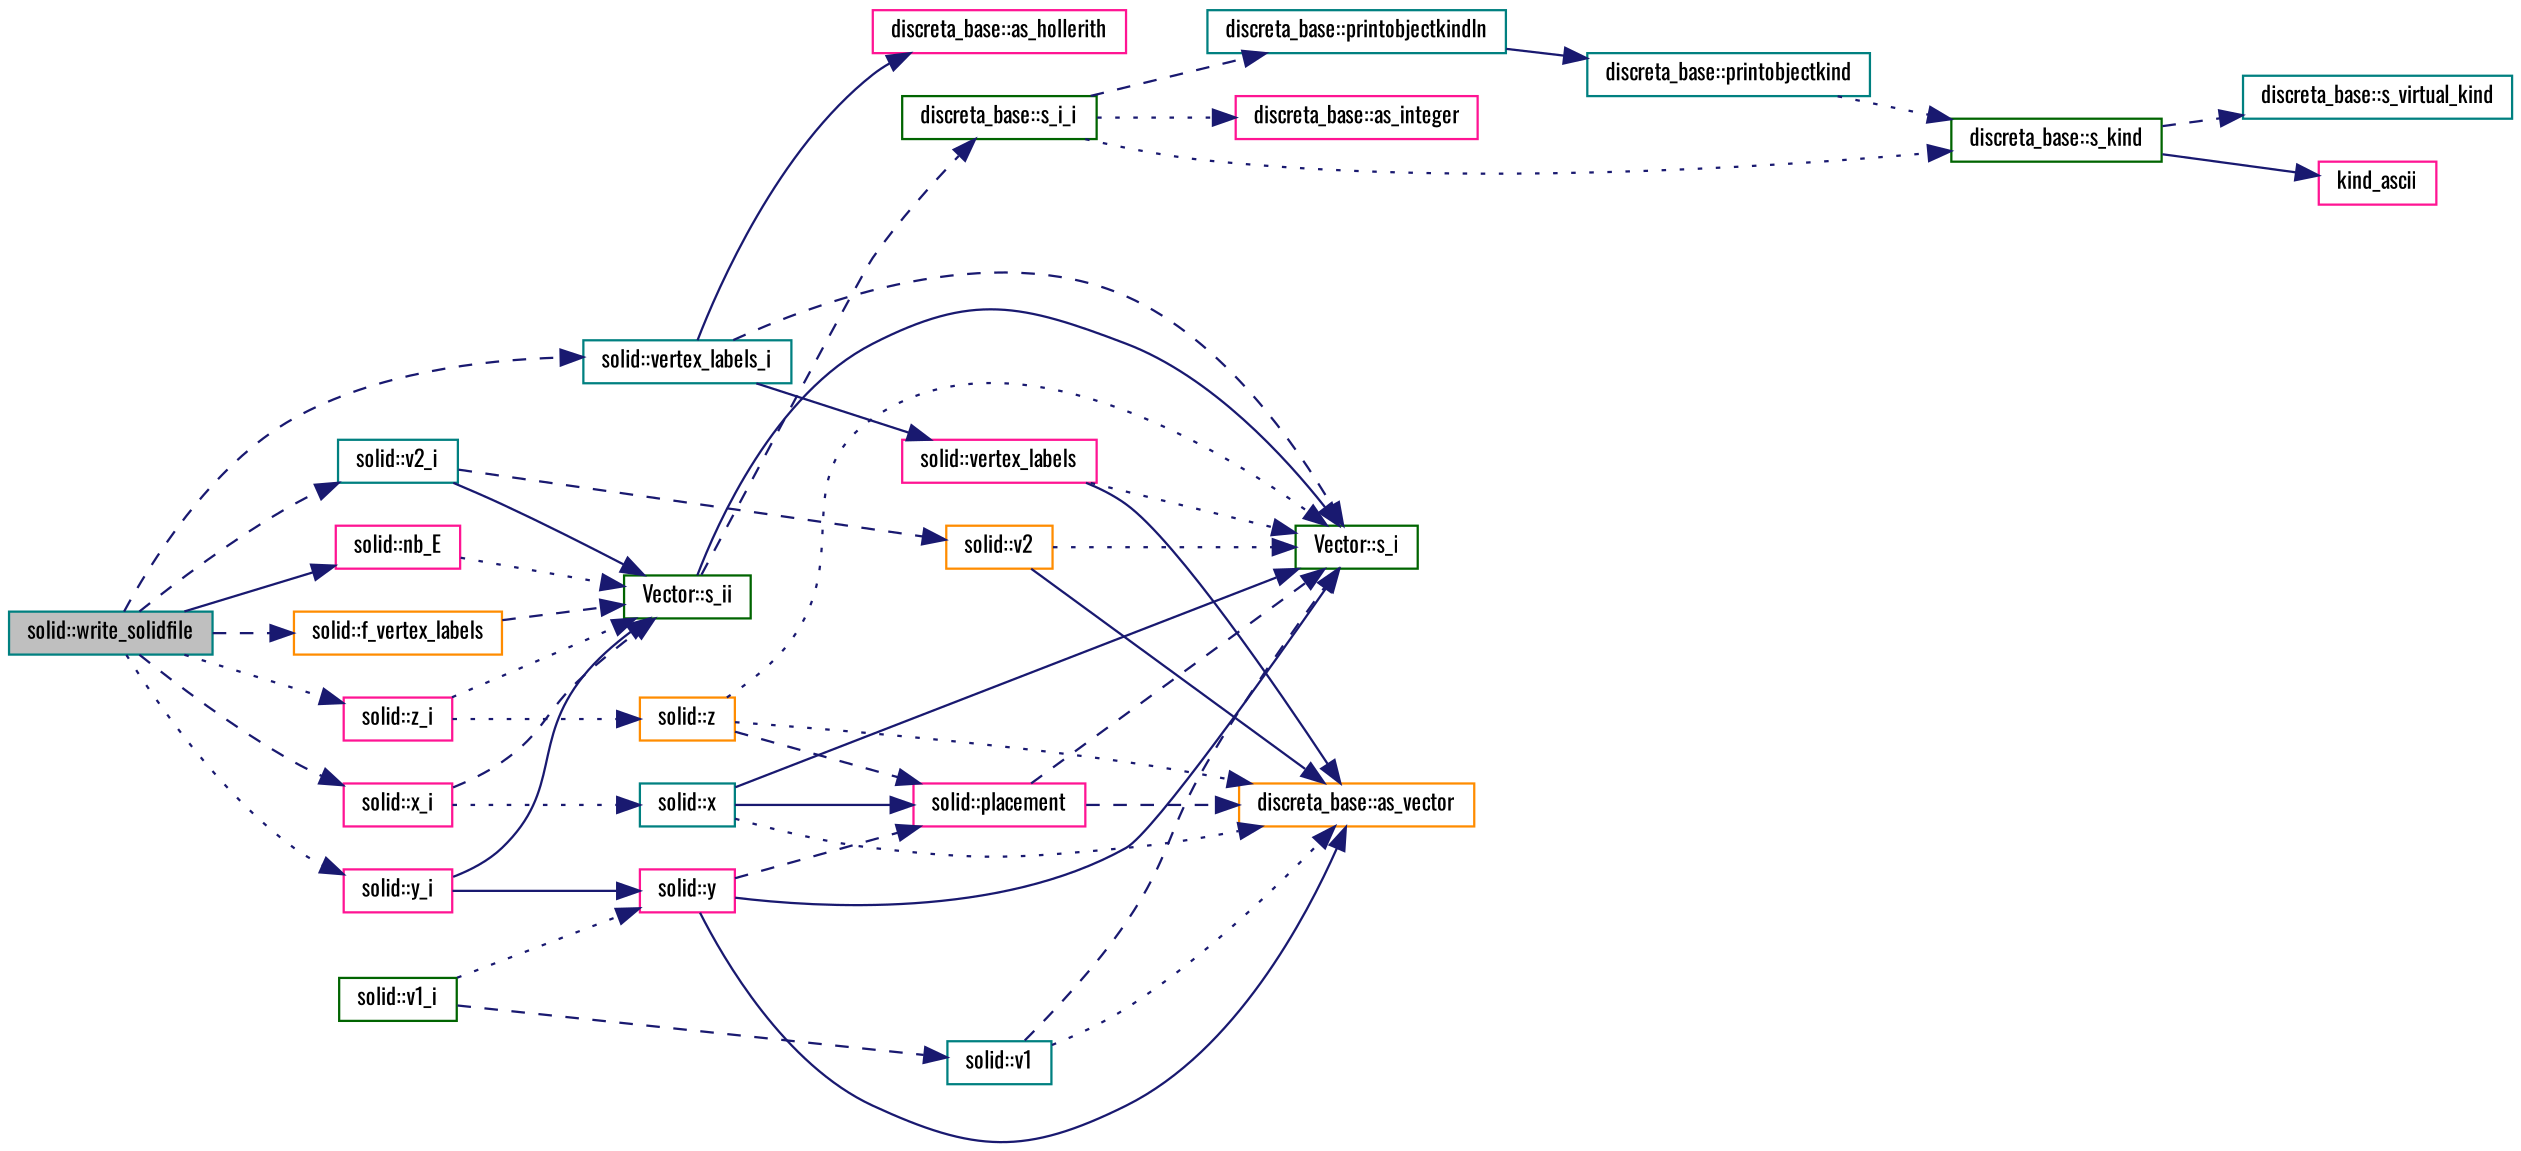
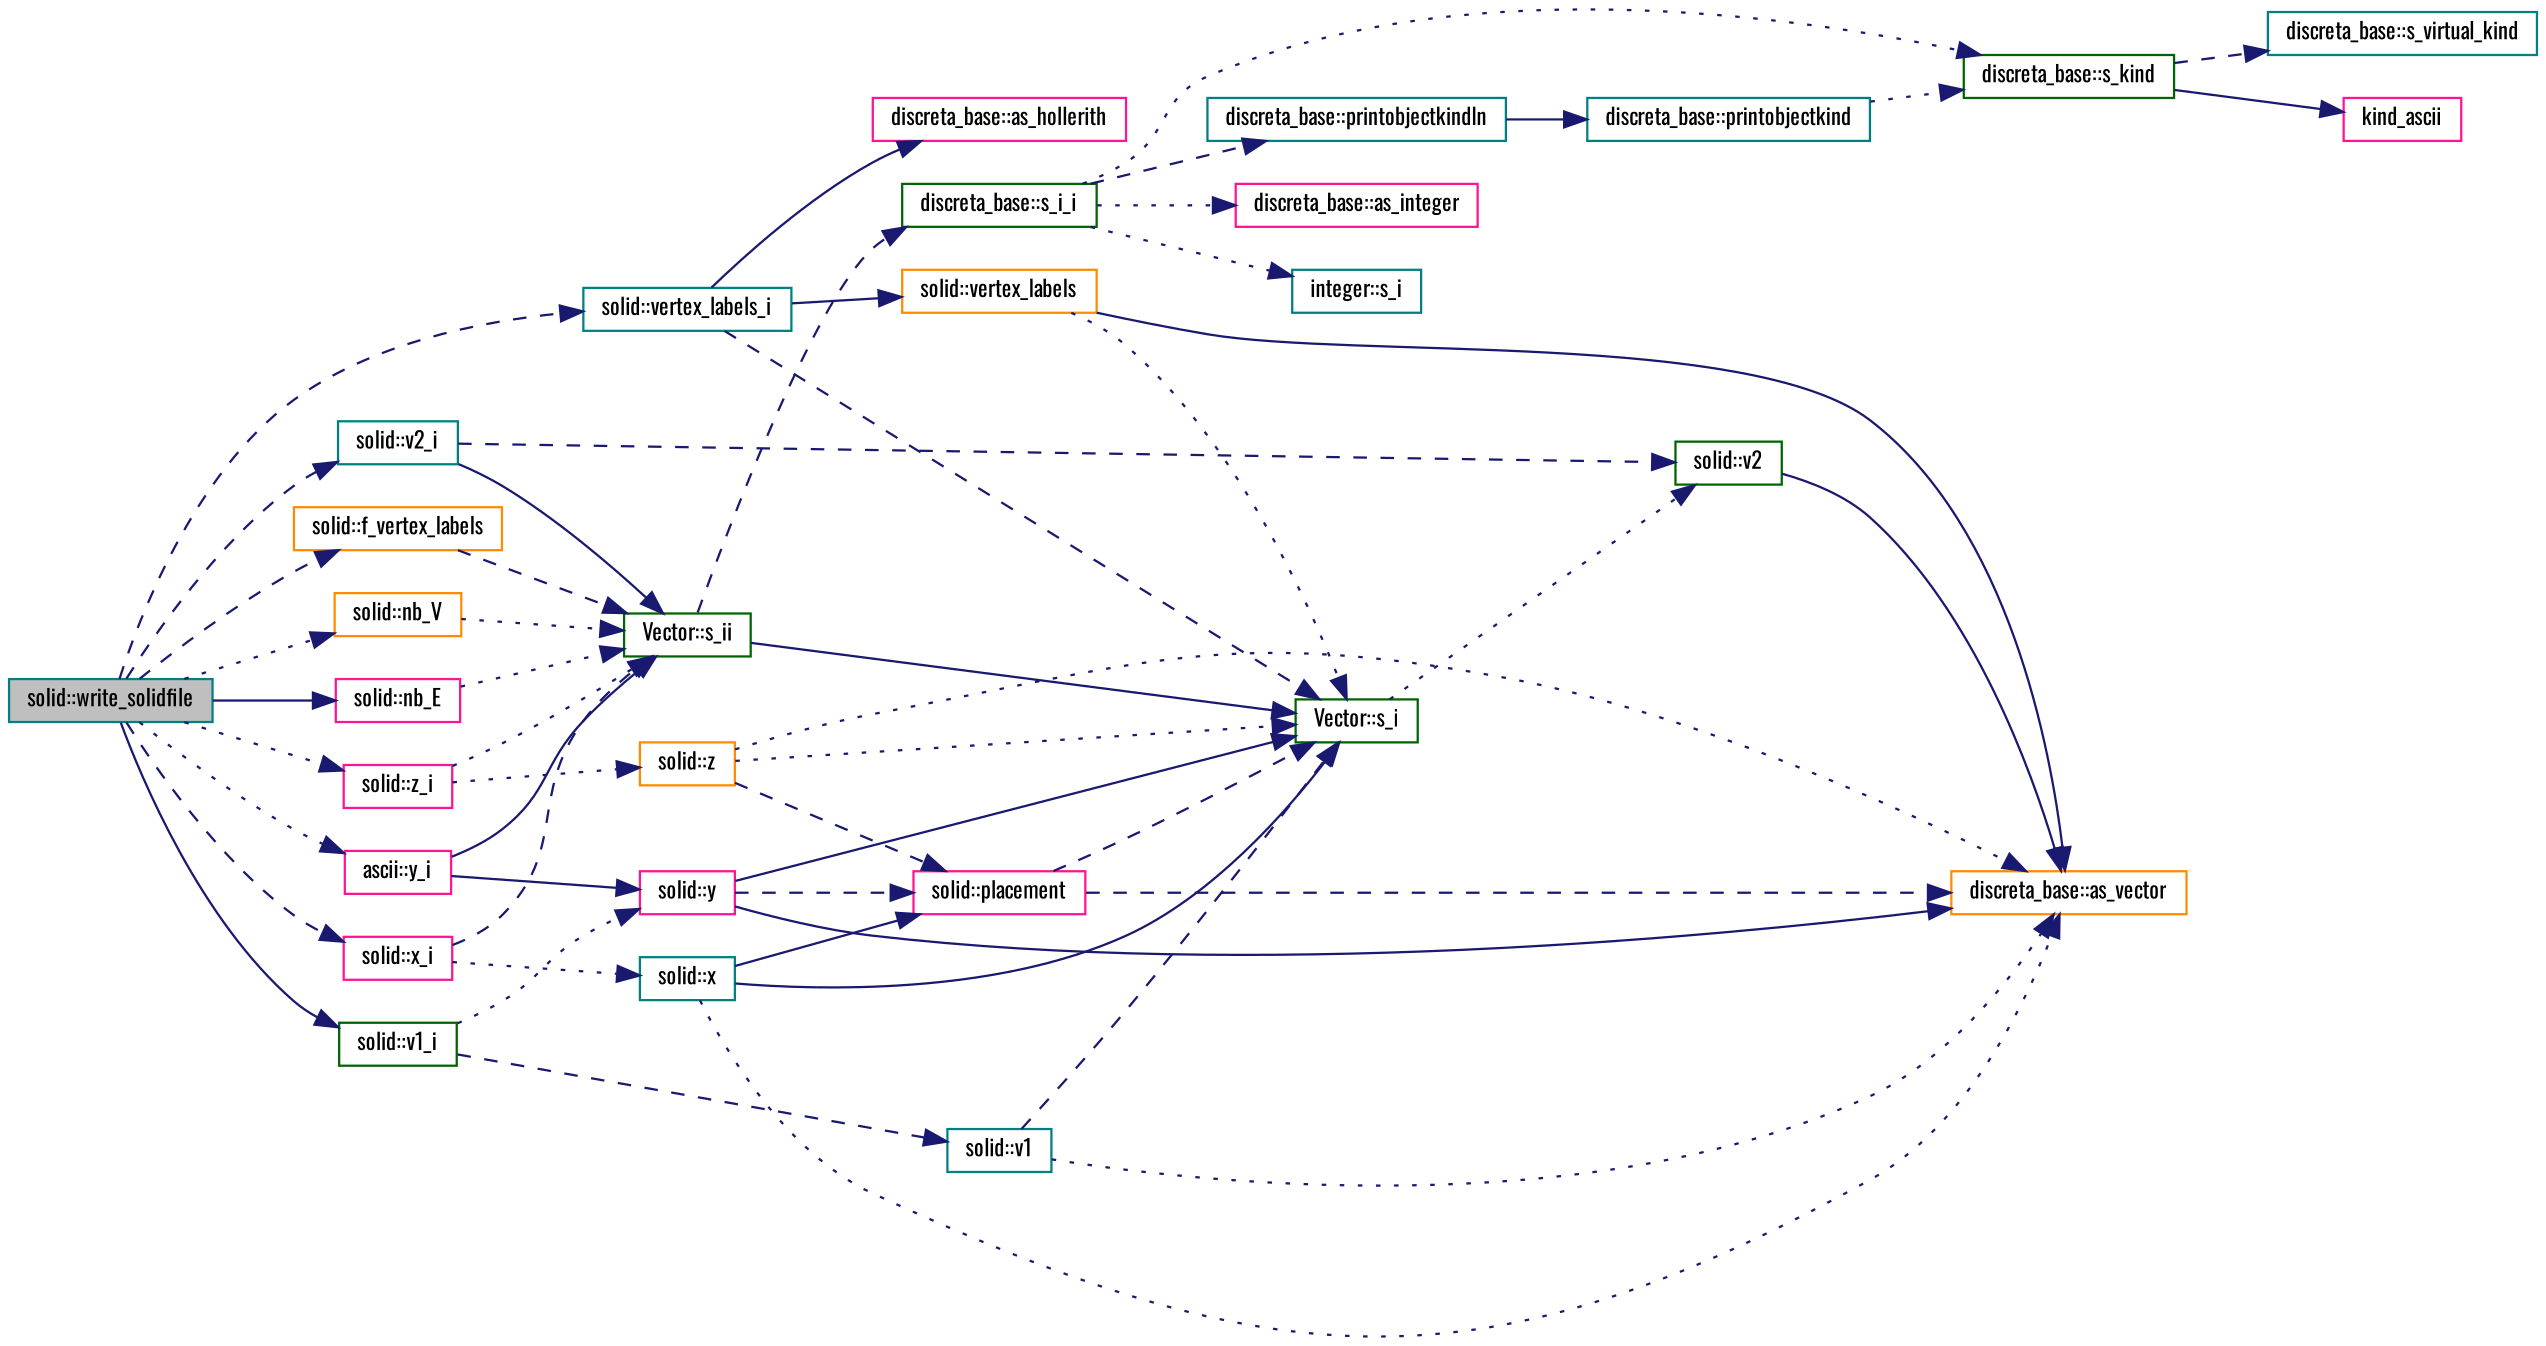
node "integer::s_i": added
node "solid::vertex_labels": color deeppink -> darkorange
node "solid::v2": color darkorange -> darkgreen
edge "solid::v2" -> "Vector::s_i": reversed
node "solid::nb_V": added
edge "solid::write_solidfile" -> "solid::v1_i": added
node "solid::y_i": label "solid::y_i" -> "ascii::y_i"
